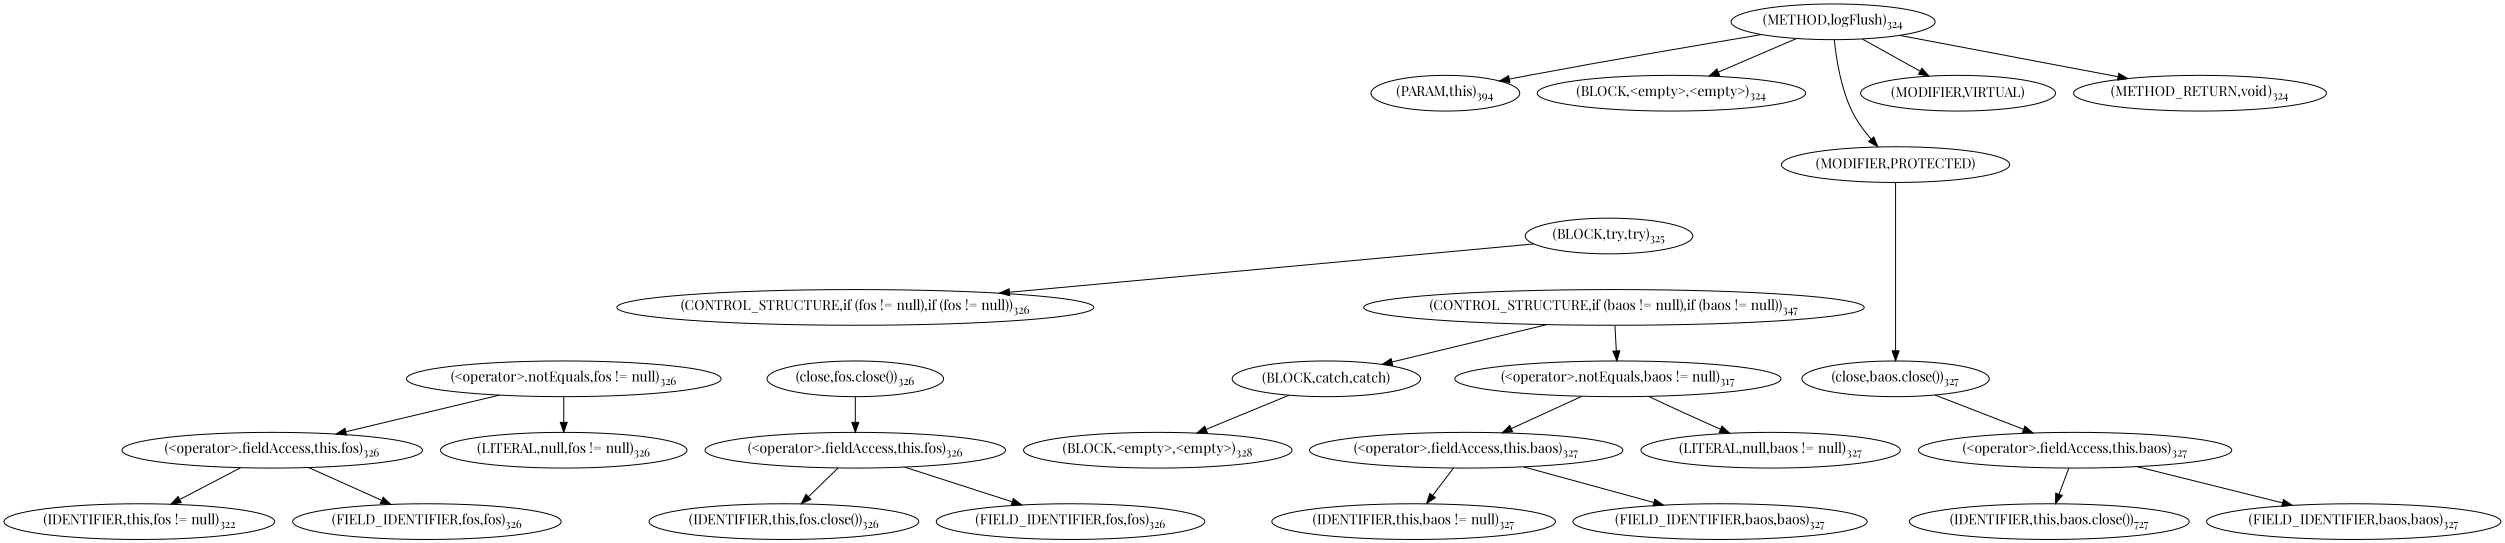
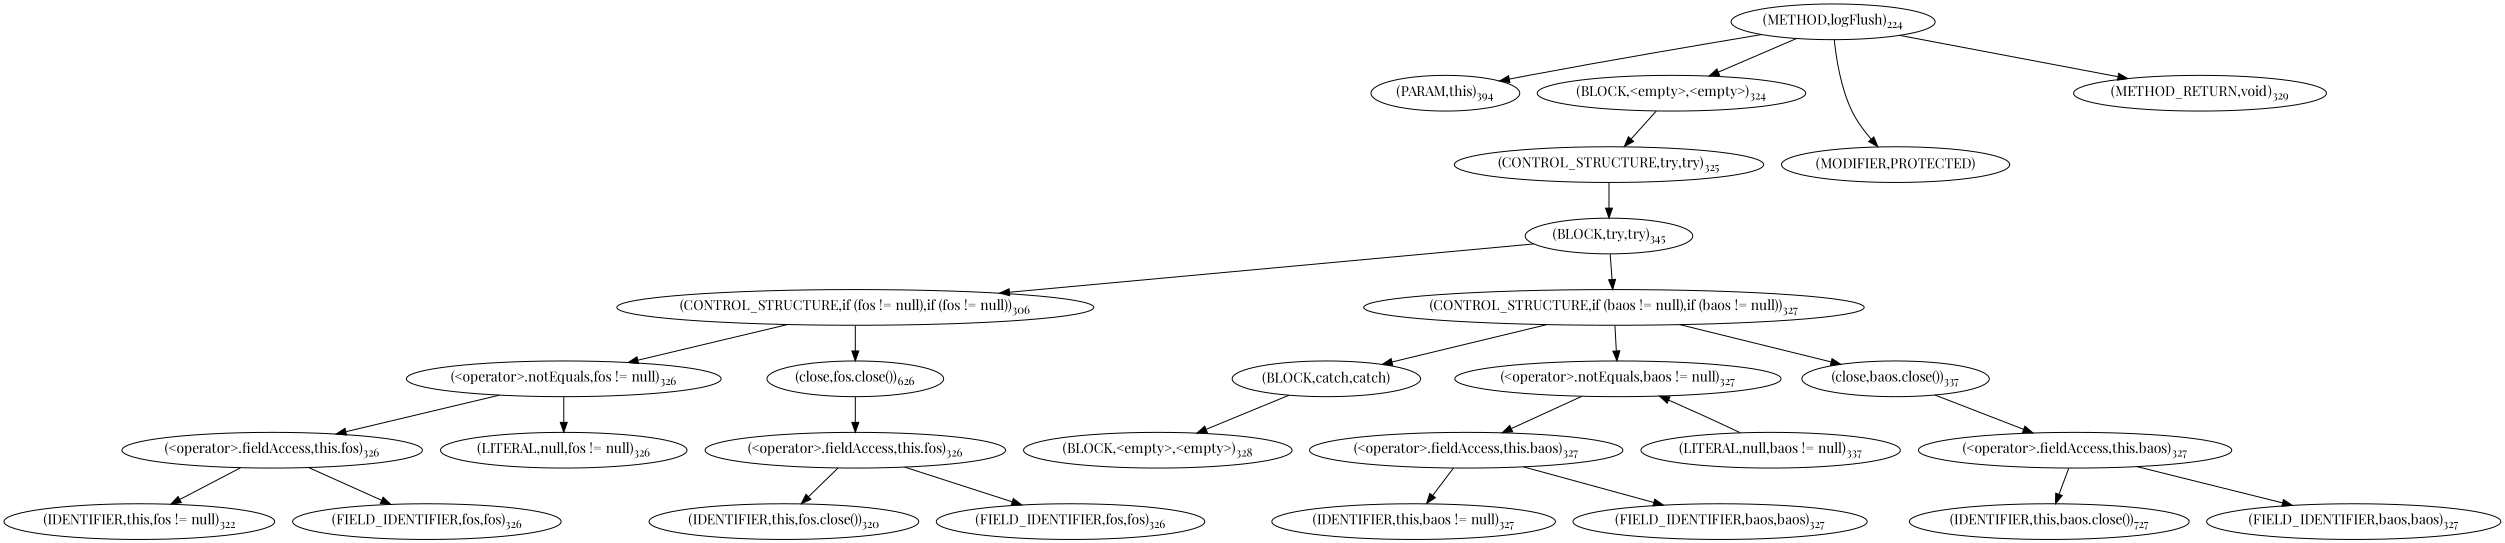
node "(METHOD,logFlush)": text "324" -> "224"
node "(METHOD_RETURN,void)": text "324" -> "329"
node "(MODIFIER,VIRTUAL)": removed
node "(CONTROL_STRUCTURE,try,try)": added
node "(BLOCK,try,try)": text "325" -> "345"
edge "(BLOCK,try,try)" -> "(CONTROL_STRUCTURE,if (baos != null),if (baos != null))": added
edge "(MODIFIER,PROTECTED)" -> "(close,baos.close())": now "(CONTROL_STRUCTURE,if (baos != null),if (baos != null))" -> "(close,baos.close())"
node "(CONTROL_STRUCTURE,if (fos != null),if (fos != null))": text "326" -> "306"
node "(CONTROL_STRUCTURE,if (baos != null),if (baos != null))": text "347" -> "327"
edge "(CONTROL_STRUCTURE,if (fos != null),if (fos != null))" -> "(close,fos.close())": added
edge "(CONTROL_STRUCTURE,if (fos != null),if (fos != null))" -> "(<operator>.notEquals,fos != null)": added
node "(close,fos.close())": text "326" -> "626"
node "(<operator>.notEquals,baos != null)": text "317" -> "327"
node "(close,baos.close())": text "327" -> "337"
edge "(<operator>.notEquals,baos != null)" -> "(LITERAL,null,baos != null)": reversed
node "(LITERAL,null,baos != null)": text "327" -> "337"
node "(IDENTIFIER,this,fos.close())": text "326" -> "320"
